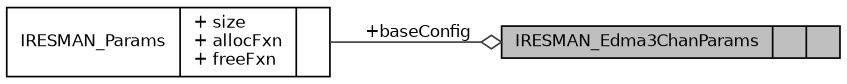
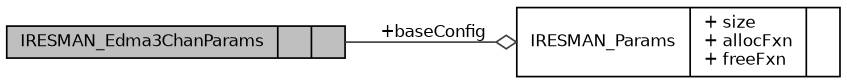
edge "IRESMAN_Params" -> "IRESMAN_Edma3ChanParams": reversed
